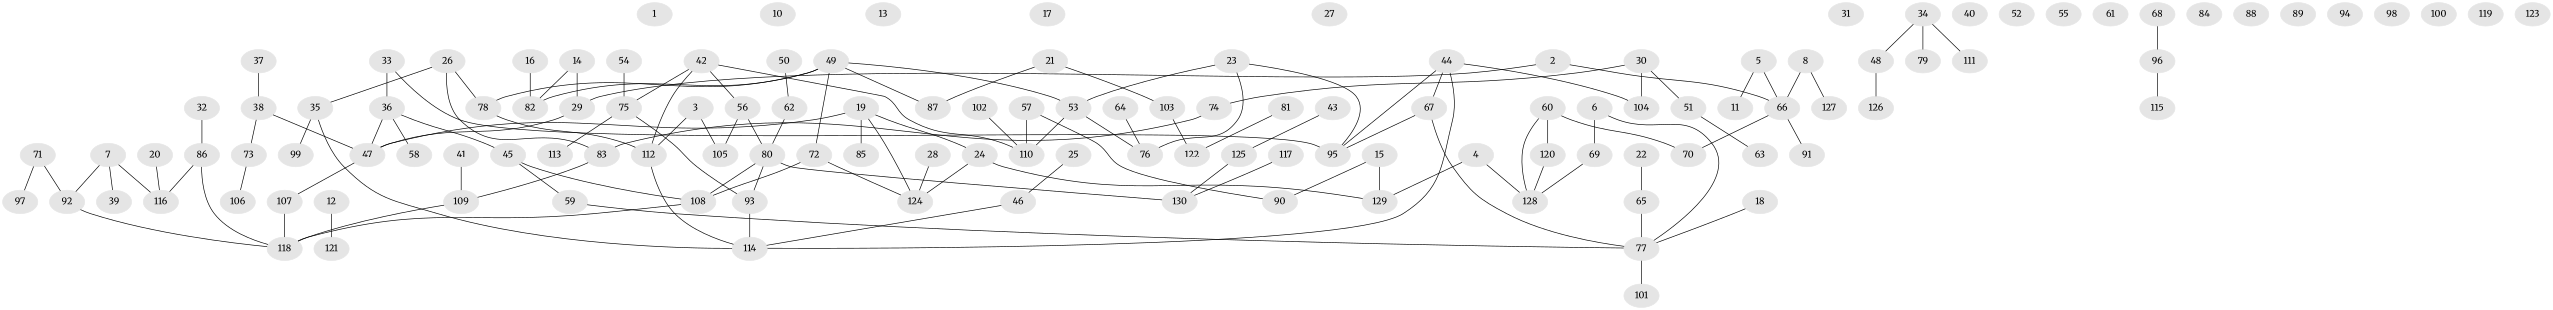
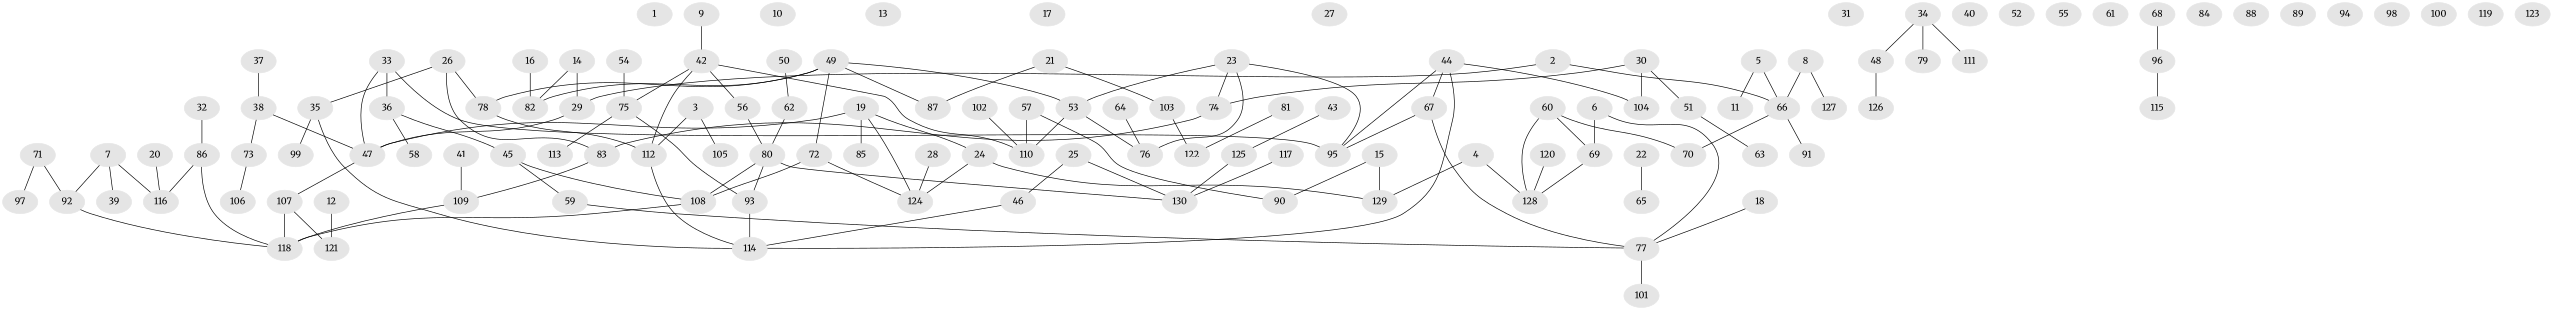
node "9": added
edge "23" -- "74": added
edge "56" -- "105": removed
edge "36" -- "47": now "33" -- "47"
edge "60" -- "120": now "60" -- "69"
edge "25" -- "130": added
edge "107" -- "121": added
edge "65" -- "77": removed
